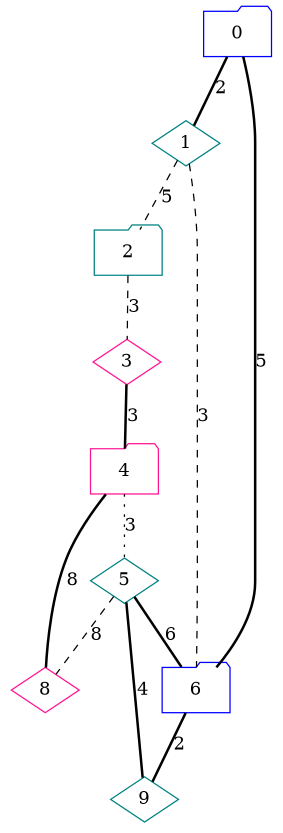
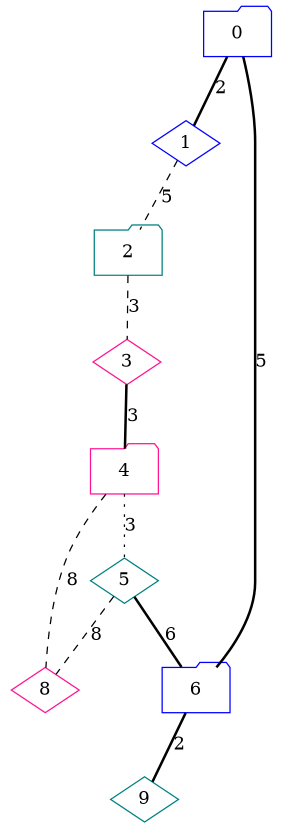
node "1": color teal -> blue
edge "1" -- "6": removed, label "3"
edge "4" -- "8": style bold -> dashed
edge "5" -- "9": removed, label "4"
